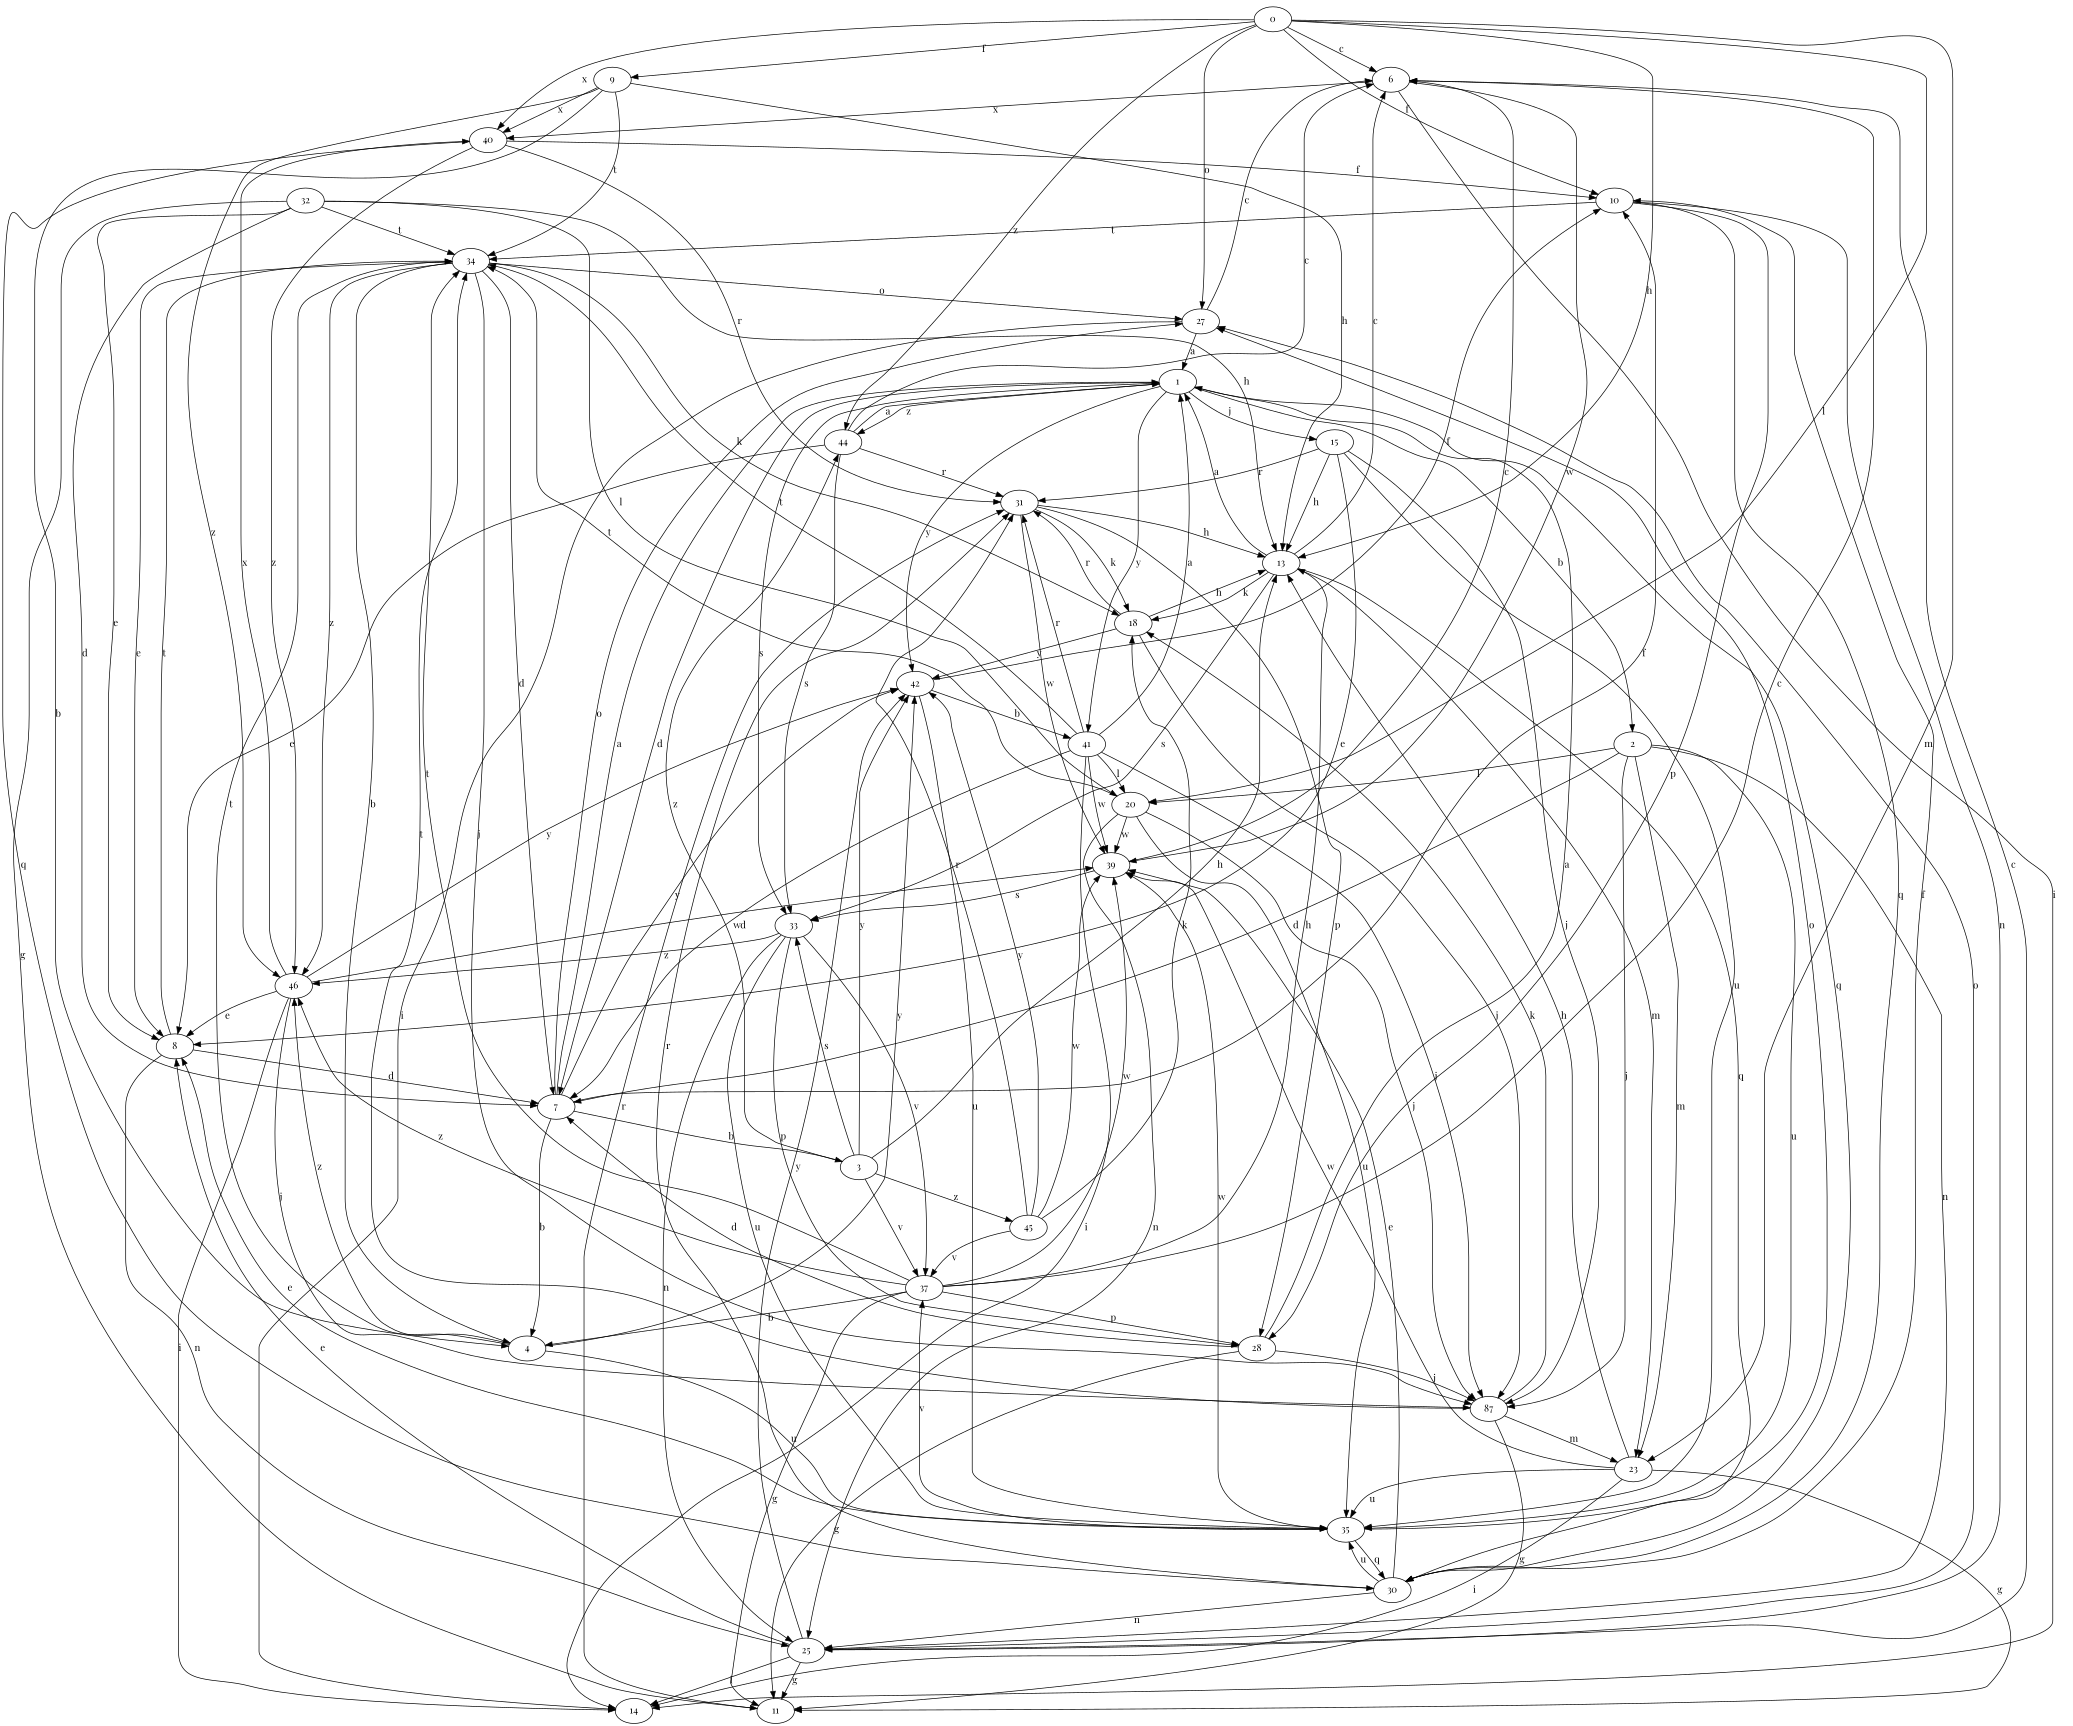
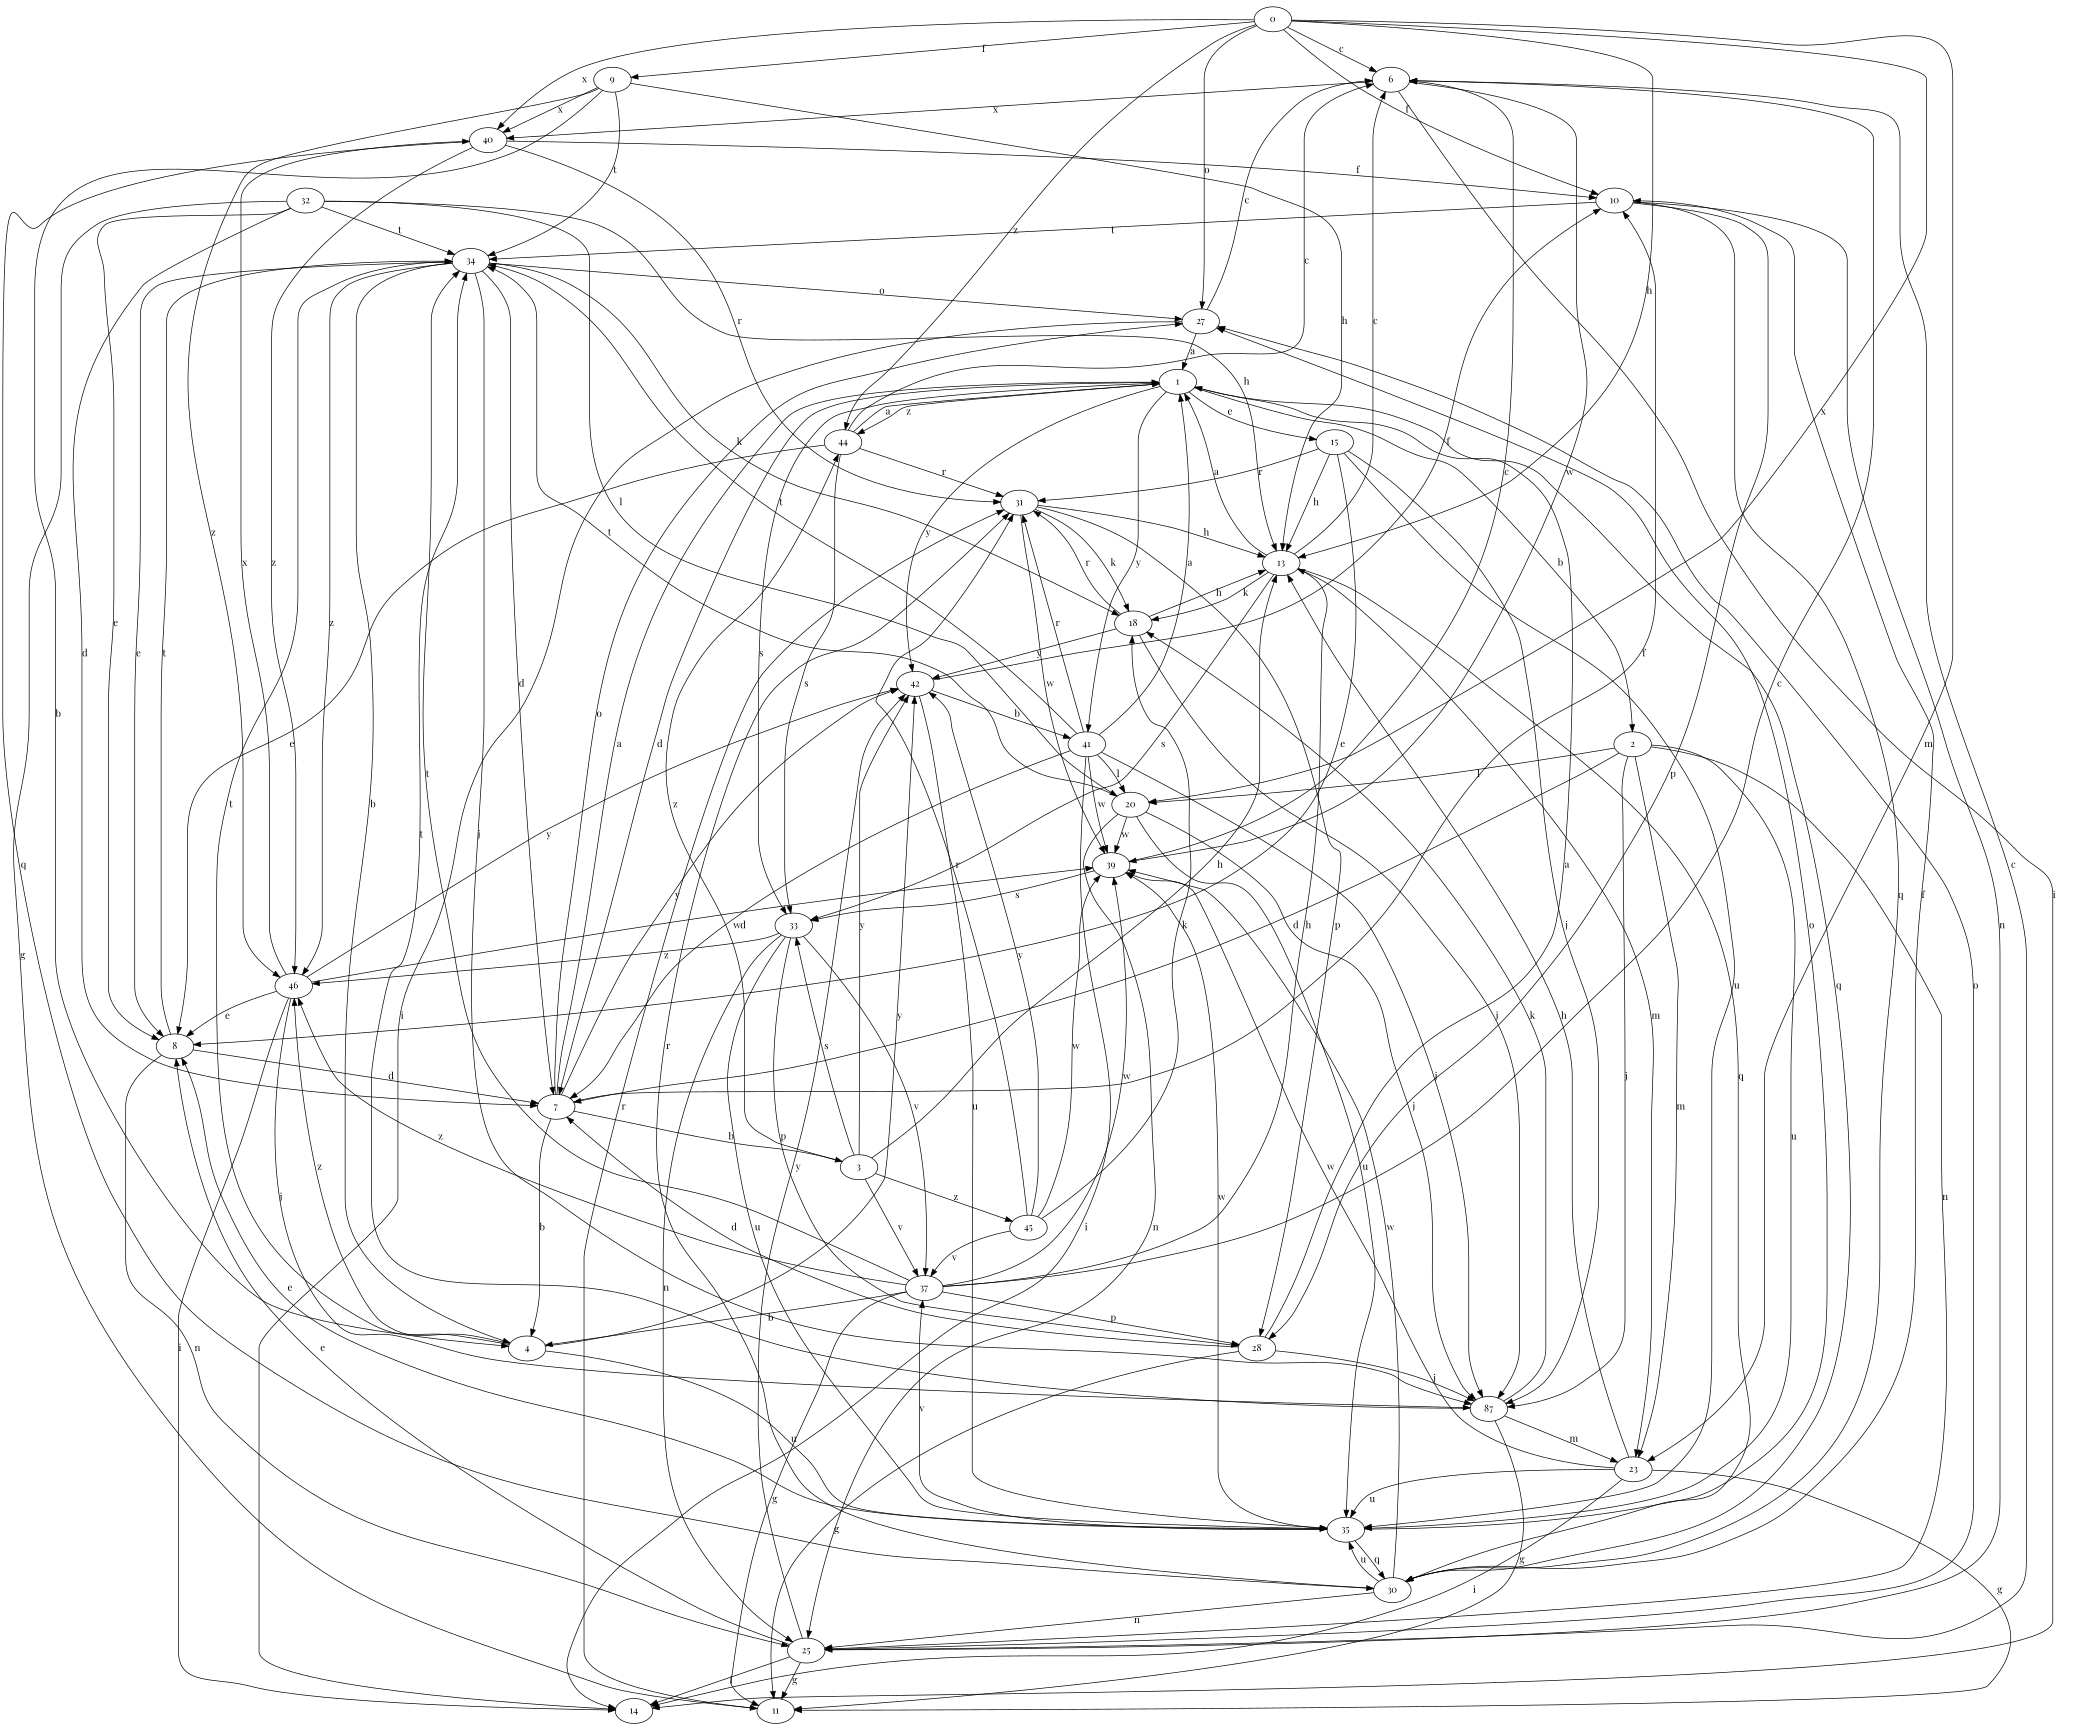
edge "1" -> "15": label "j" -> "e"
edge "0" -> "20": label "l" -> "x"
edge "30" -> "39": label "e" -> "w"
